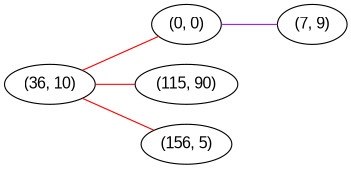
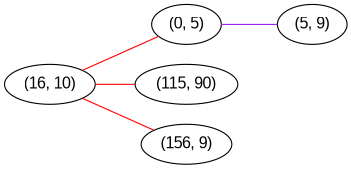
node "(0, 0)": label "(0, 0)" -> "(0, 5)"
node "(7, 9)": label "(7, 9)" -> "(5, 9)"
node "(36, 10)": label "(36, 10)" -> "(16, 10)"
node "(156, 5)": label "(156, 5)" -> "(156, 9)"
